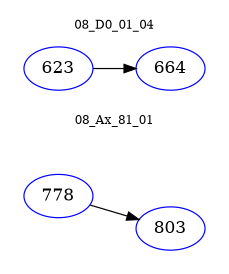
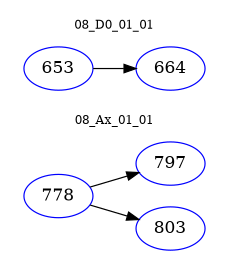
cluster "08_D0_01_04": label "08_D0_01_04" -> "08_D0_01_01"
node "623": label "623" -> "653"
cluster "08_Ax_81_01": label "08_Ax_81_01" -> "08_Ax_01_01"
node "797": added
